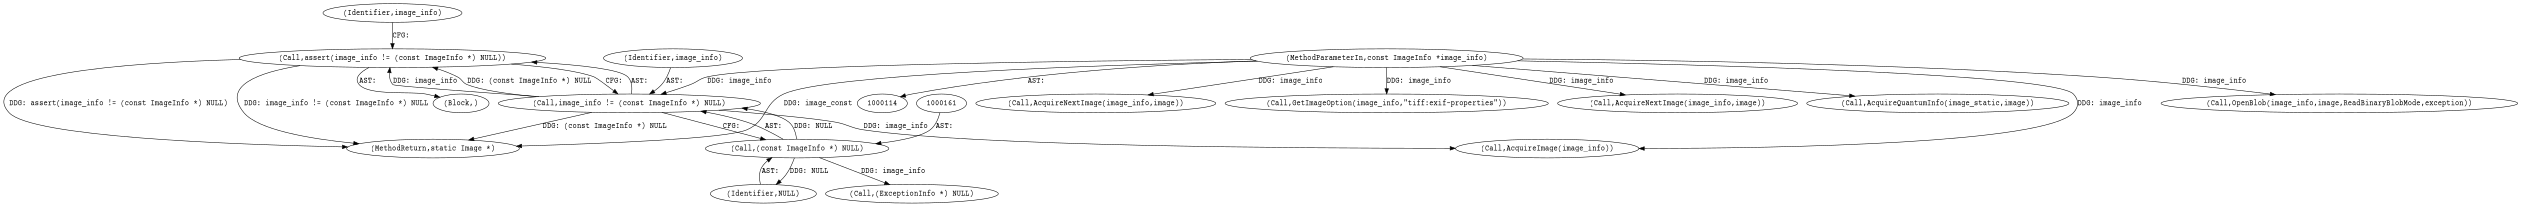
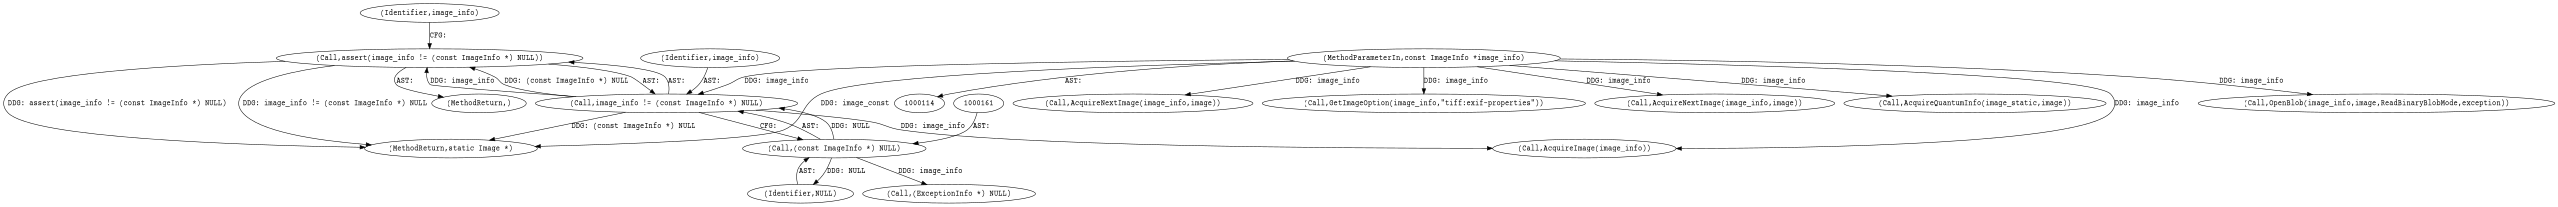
edge "(Call,assert(image_info != (const ImageInfo *) NULL))" -> "(Call,image_info != (const ImageInfo *) NULL)": label "CFG: " -> "AST: "
node "(Block,)": label "(Block,)" -> "(MethodReturn,)"
